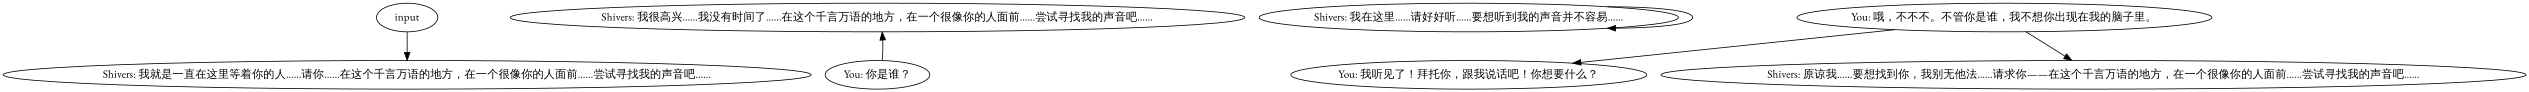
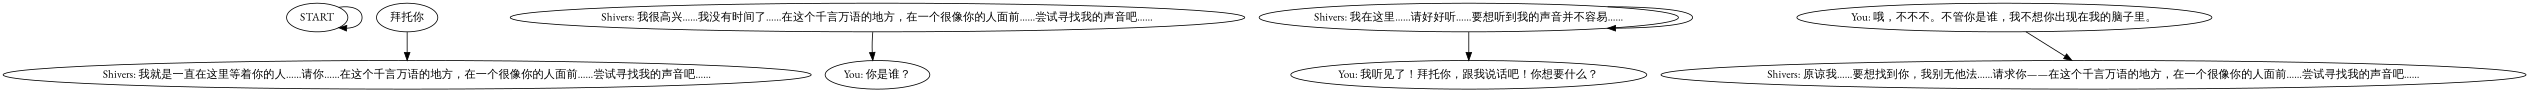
node "START": added
node "input": label "input" -> "拜托你"
edge "You: 哦，不不不。不管你是谁，我不想你出现在我的脑子里。" -> "You: 我听见了！拜托你，跟我说话吧！你想要什么？": now "Shivers: 我在这里……请好好听……要想听到我的声音并不容易……" -> "You: 我听见了！拜托你，跟我说话吧！你想要什么？"
edge "You: 你是谁？" -> "Shivers: 我很高兴……我没有时间了……在这个千言万语的地方，在一个很像你的人面前……尝试寻找我的声音吧……": reversed
